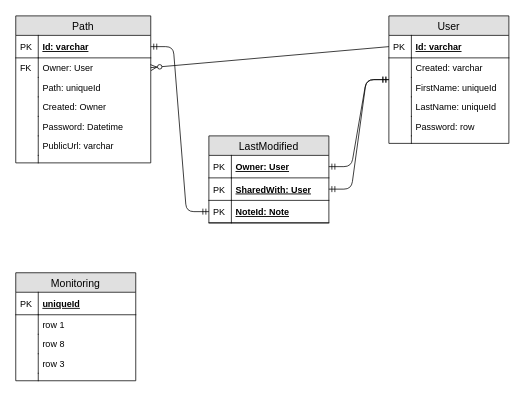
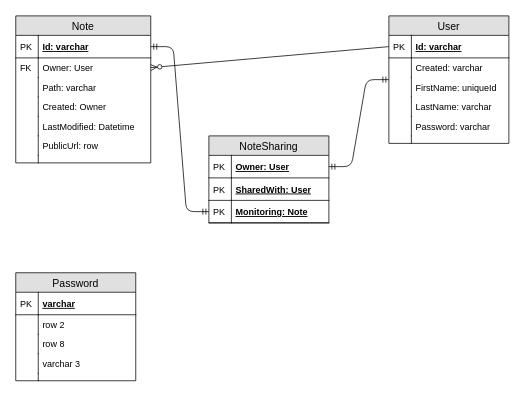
node "Path": label "Path" -> "Note"
node "Path: uniqueId": label "Path: uniqueId" -> "Path: varchar"
node "LastName: uniqueId": label "LastName: uniqueId" -> "LastName: varchar"
node "Password: Datetime": label "Password: Datetime" -> "LastModified: Datetime"
node "Password: row": label "Password: row" -> "Password: varchar"
node "PublicUrl: varchar": label "PublicUrl: varchar" -> "PublicUrl: row"
node "LastModified": label "LastModified" -> "NoteSharing"
edge "User" -- "SharedWith: User": removed
node "NoteId: Note": label "NoteId: Note" -> "Monitoring: Note"
node "Monitoring": label "Monitoring" -> "Password"
node "uniqueId": label "uniqueId" -> "varchar"
node "row 1": label "row 1" -> "row 2"
node "row 3": label "row 3" -> "varchar 3"
